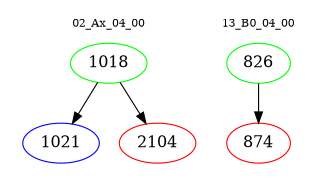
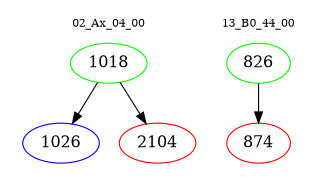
cluster "13_B0_04_00": label "13_B0_04_00" -> "13_B0_44_00"
node "1021": label "1021" -> "1026"
